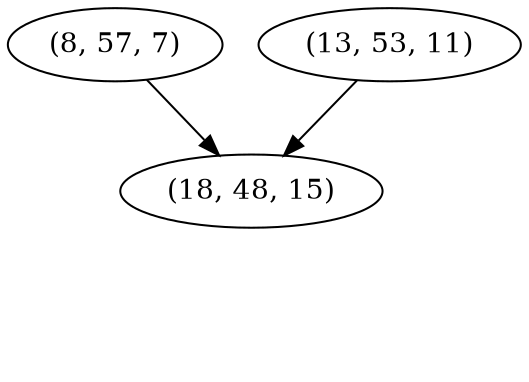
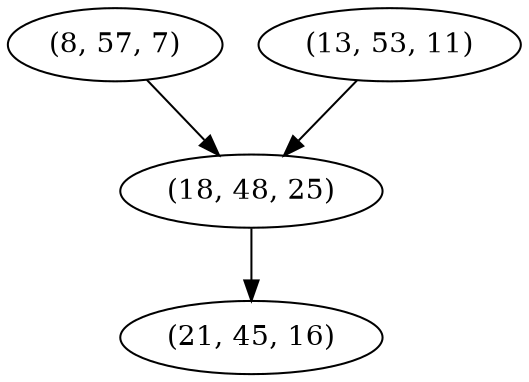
node "(18, 48, 15)": label "(18, 48, 15)" -> "(18, 48, 25)"
node "(21, 45, 16)": added
